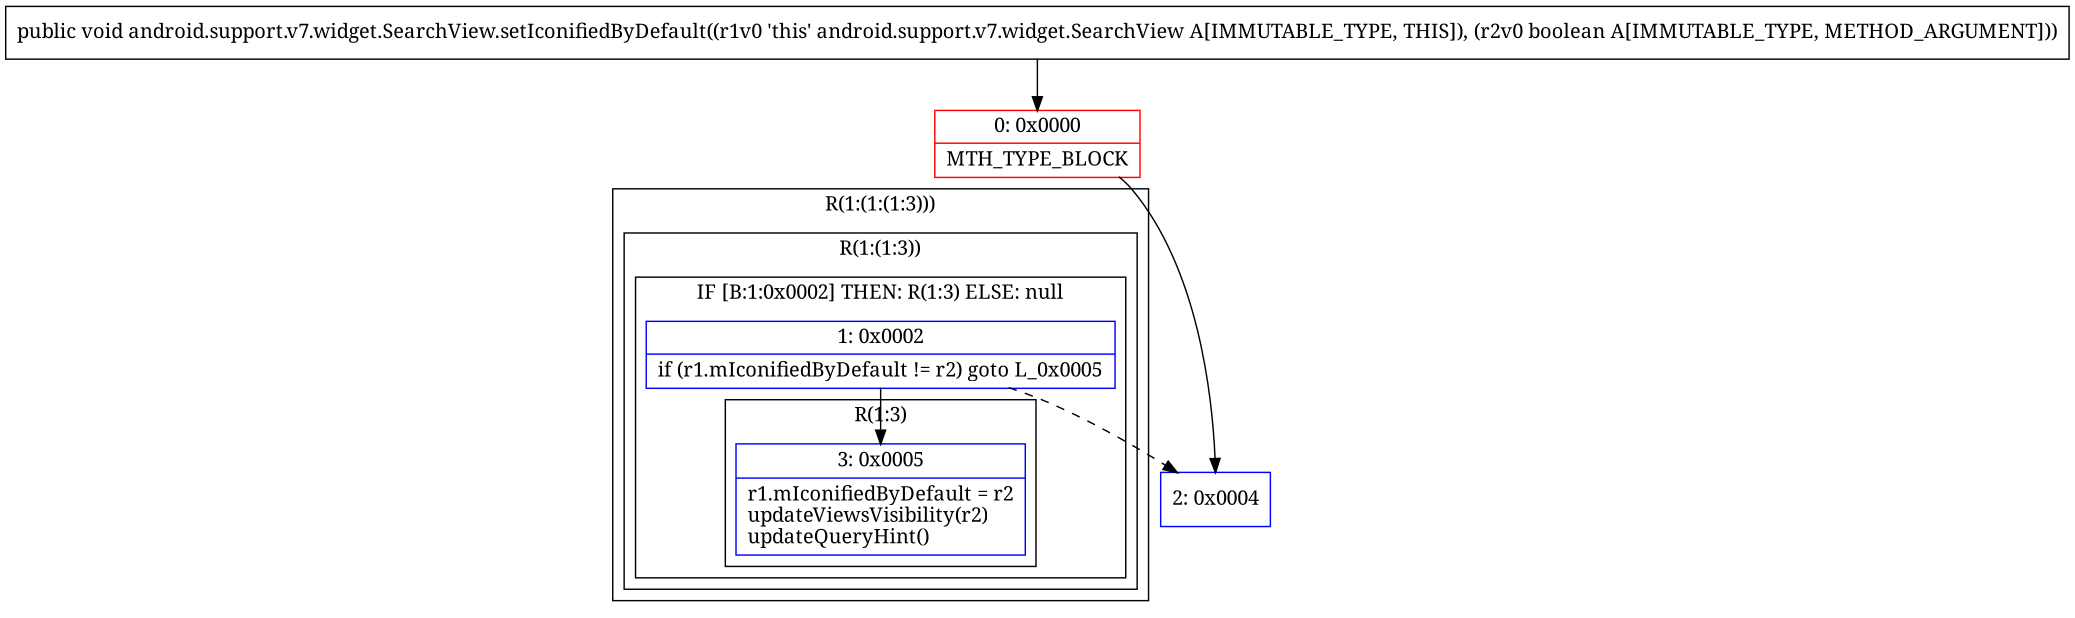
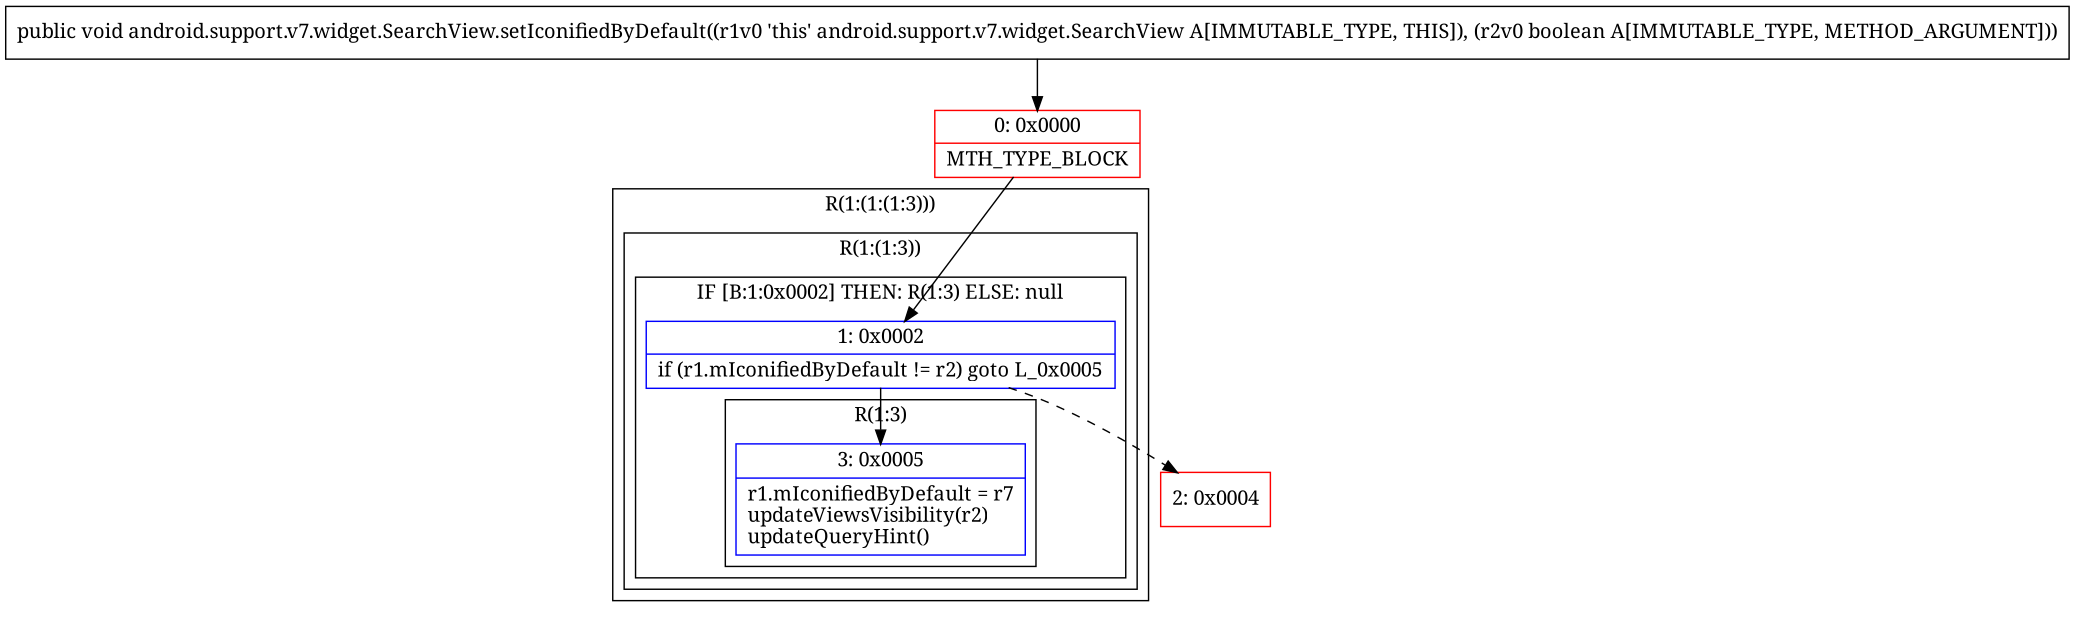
edge "0: 0x0000" -> "2: 0x0004": now "0: 0x0000" -> "1: 0x0002"
node "3: 0x0005": text "r1.mIconifiedByDefault = r2" -> "r1.mIconifiedByDefault = r7"
node "2: 0x0004": color blue -> red
